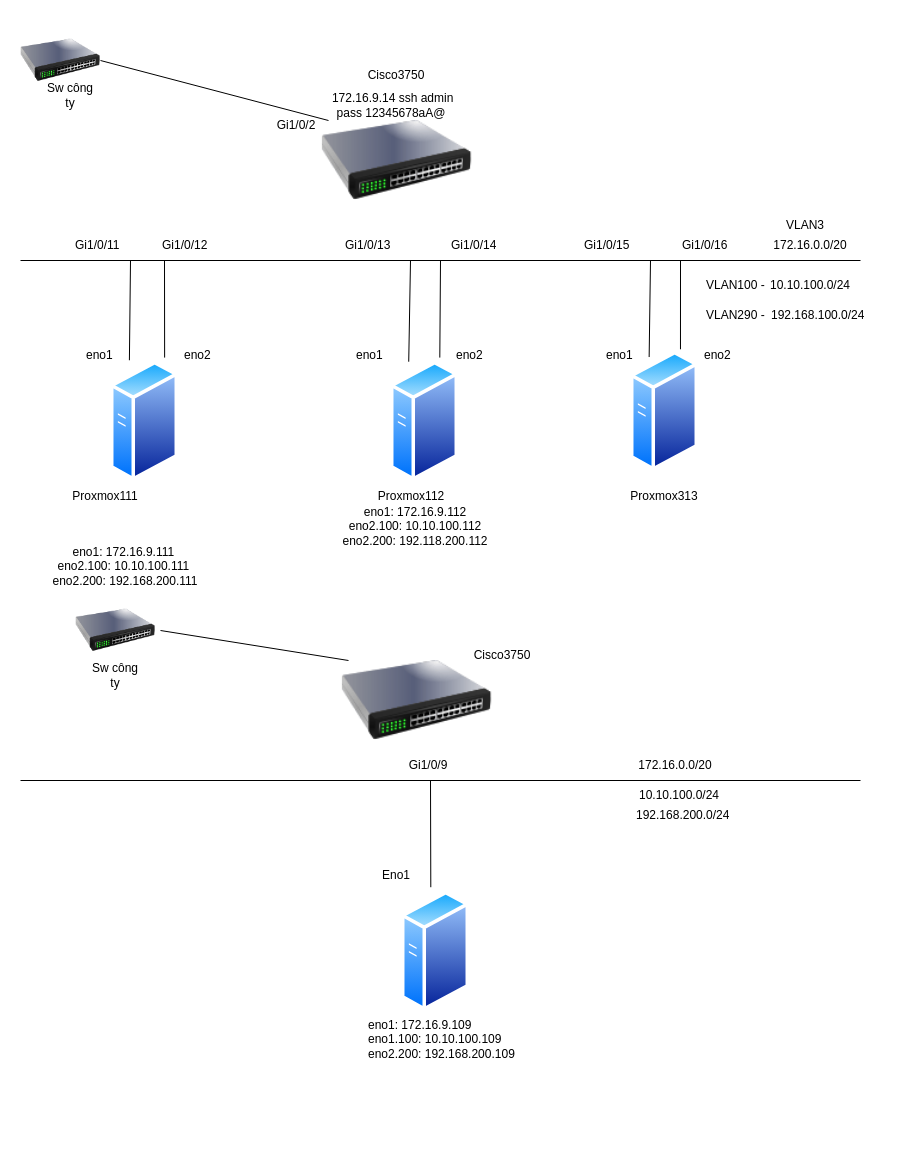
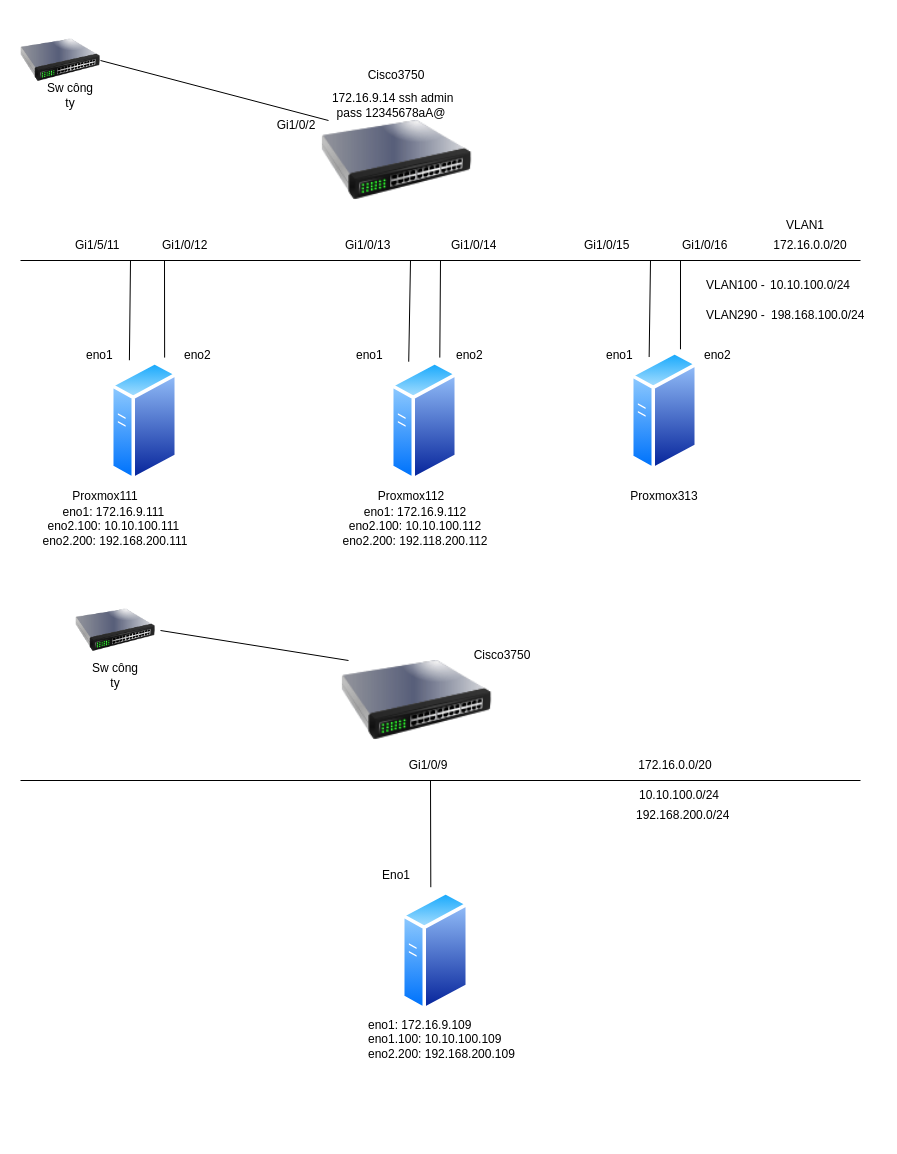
node "VLAN3": label "VLAN3" -> "VLAN1"
node "Gi1/0/11": label "Gi1/0/11" -> "Gi1/5/11"
node "192.168.100.0/24": label "192.168.100.0/24" -> "198.168.100.0/24"
node "eno1: 172.16.9.111 eno2.100: 10.10.100.111 eno2.200: 192.168.200.111": moved (126, 567) -> (116, 527)
